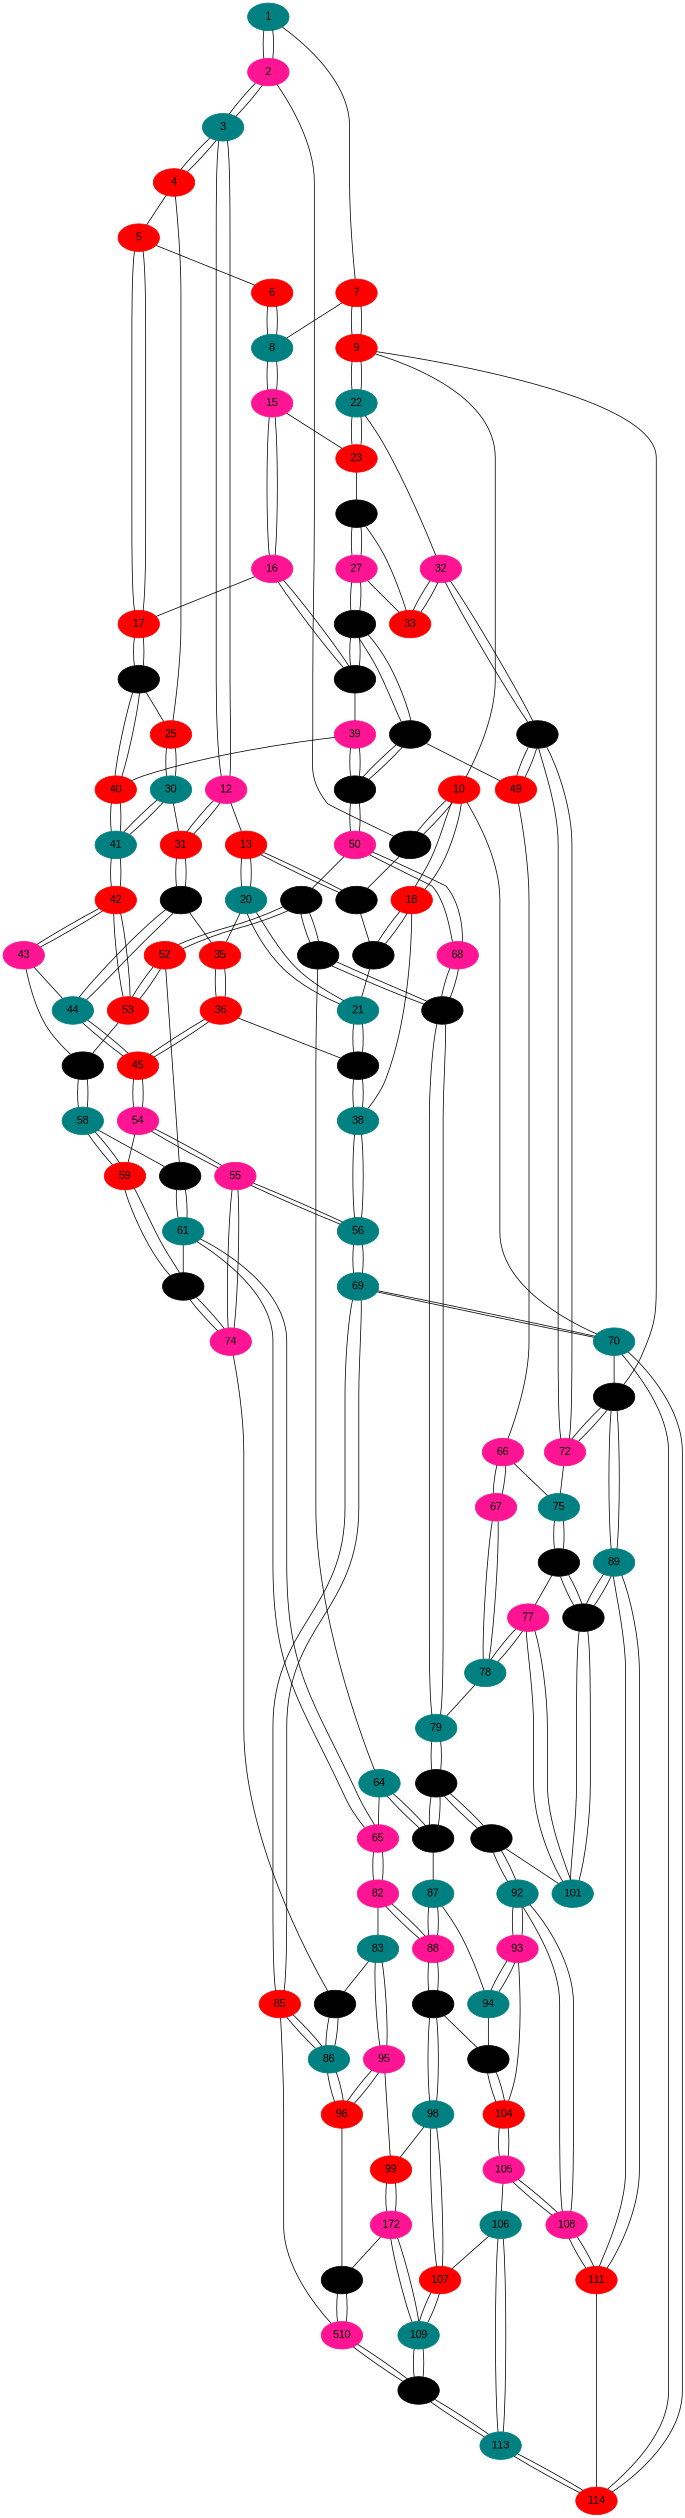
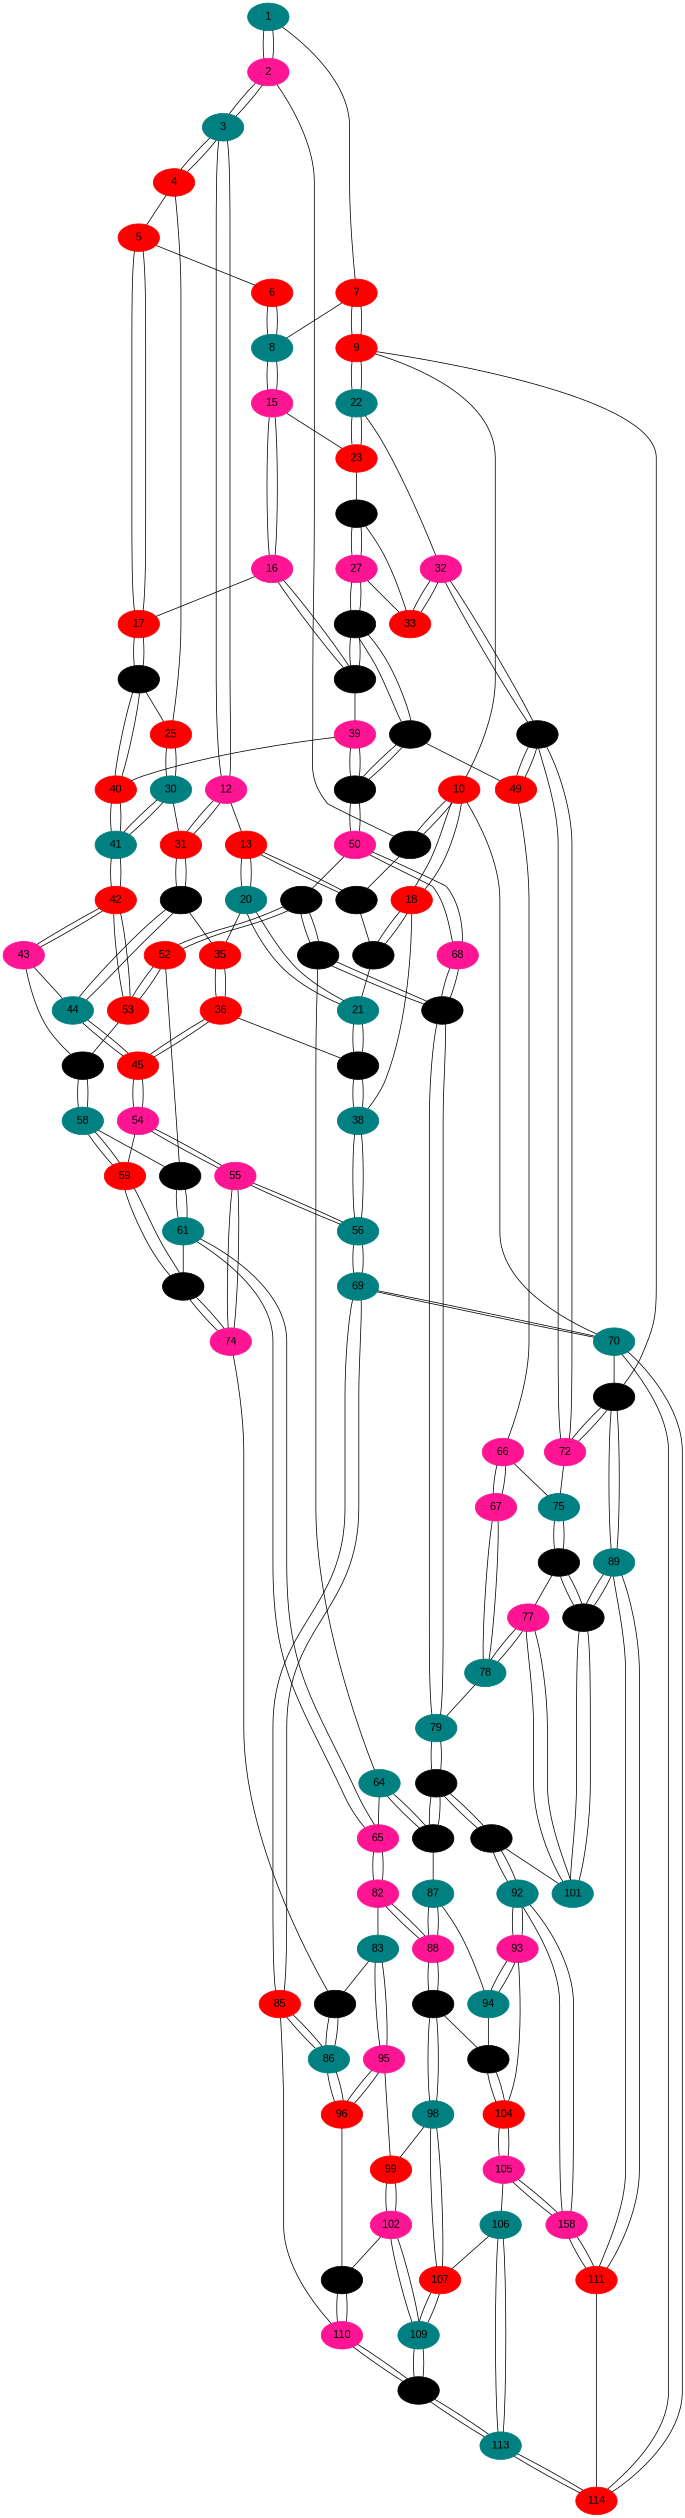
node "172": label "172" -> "102"
node "108": label "108" -> "158"
node "510": label "510" -> "110"
